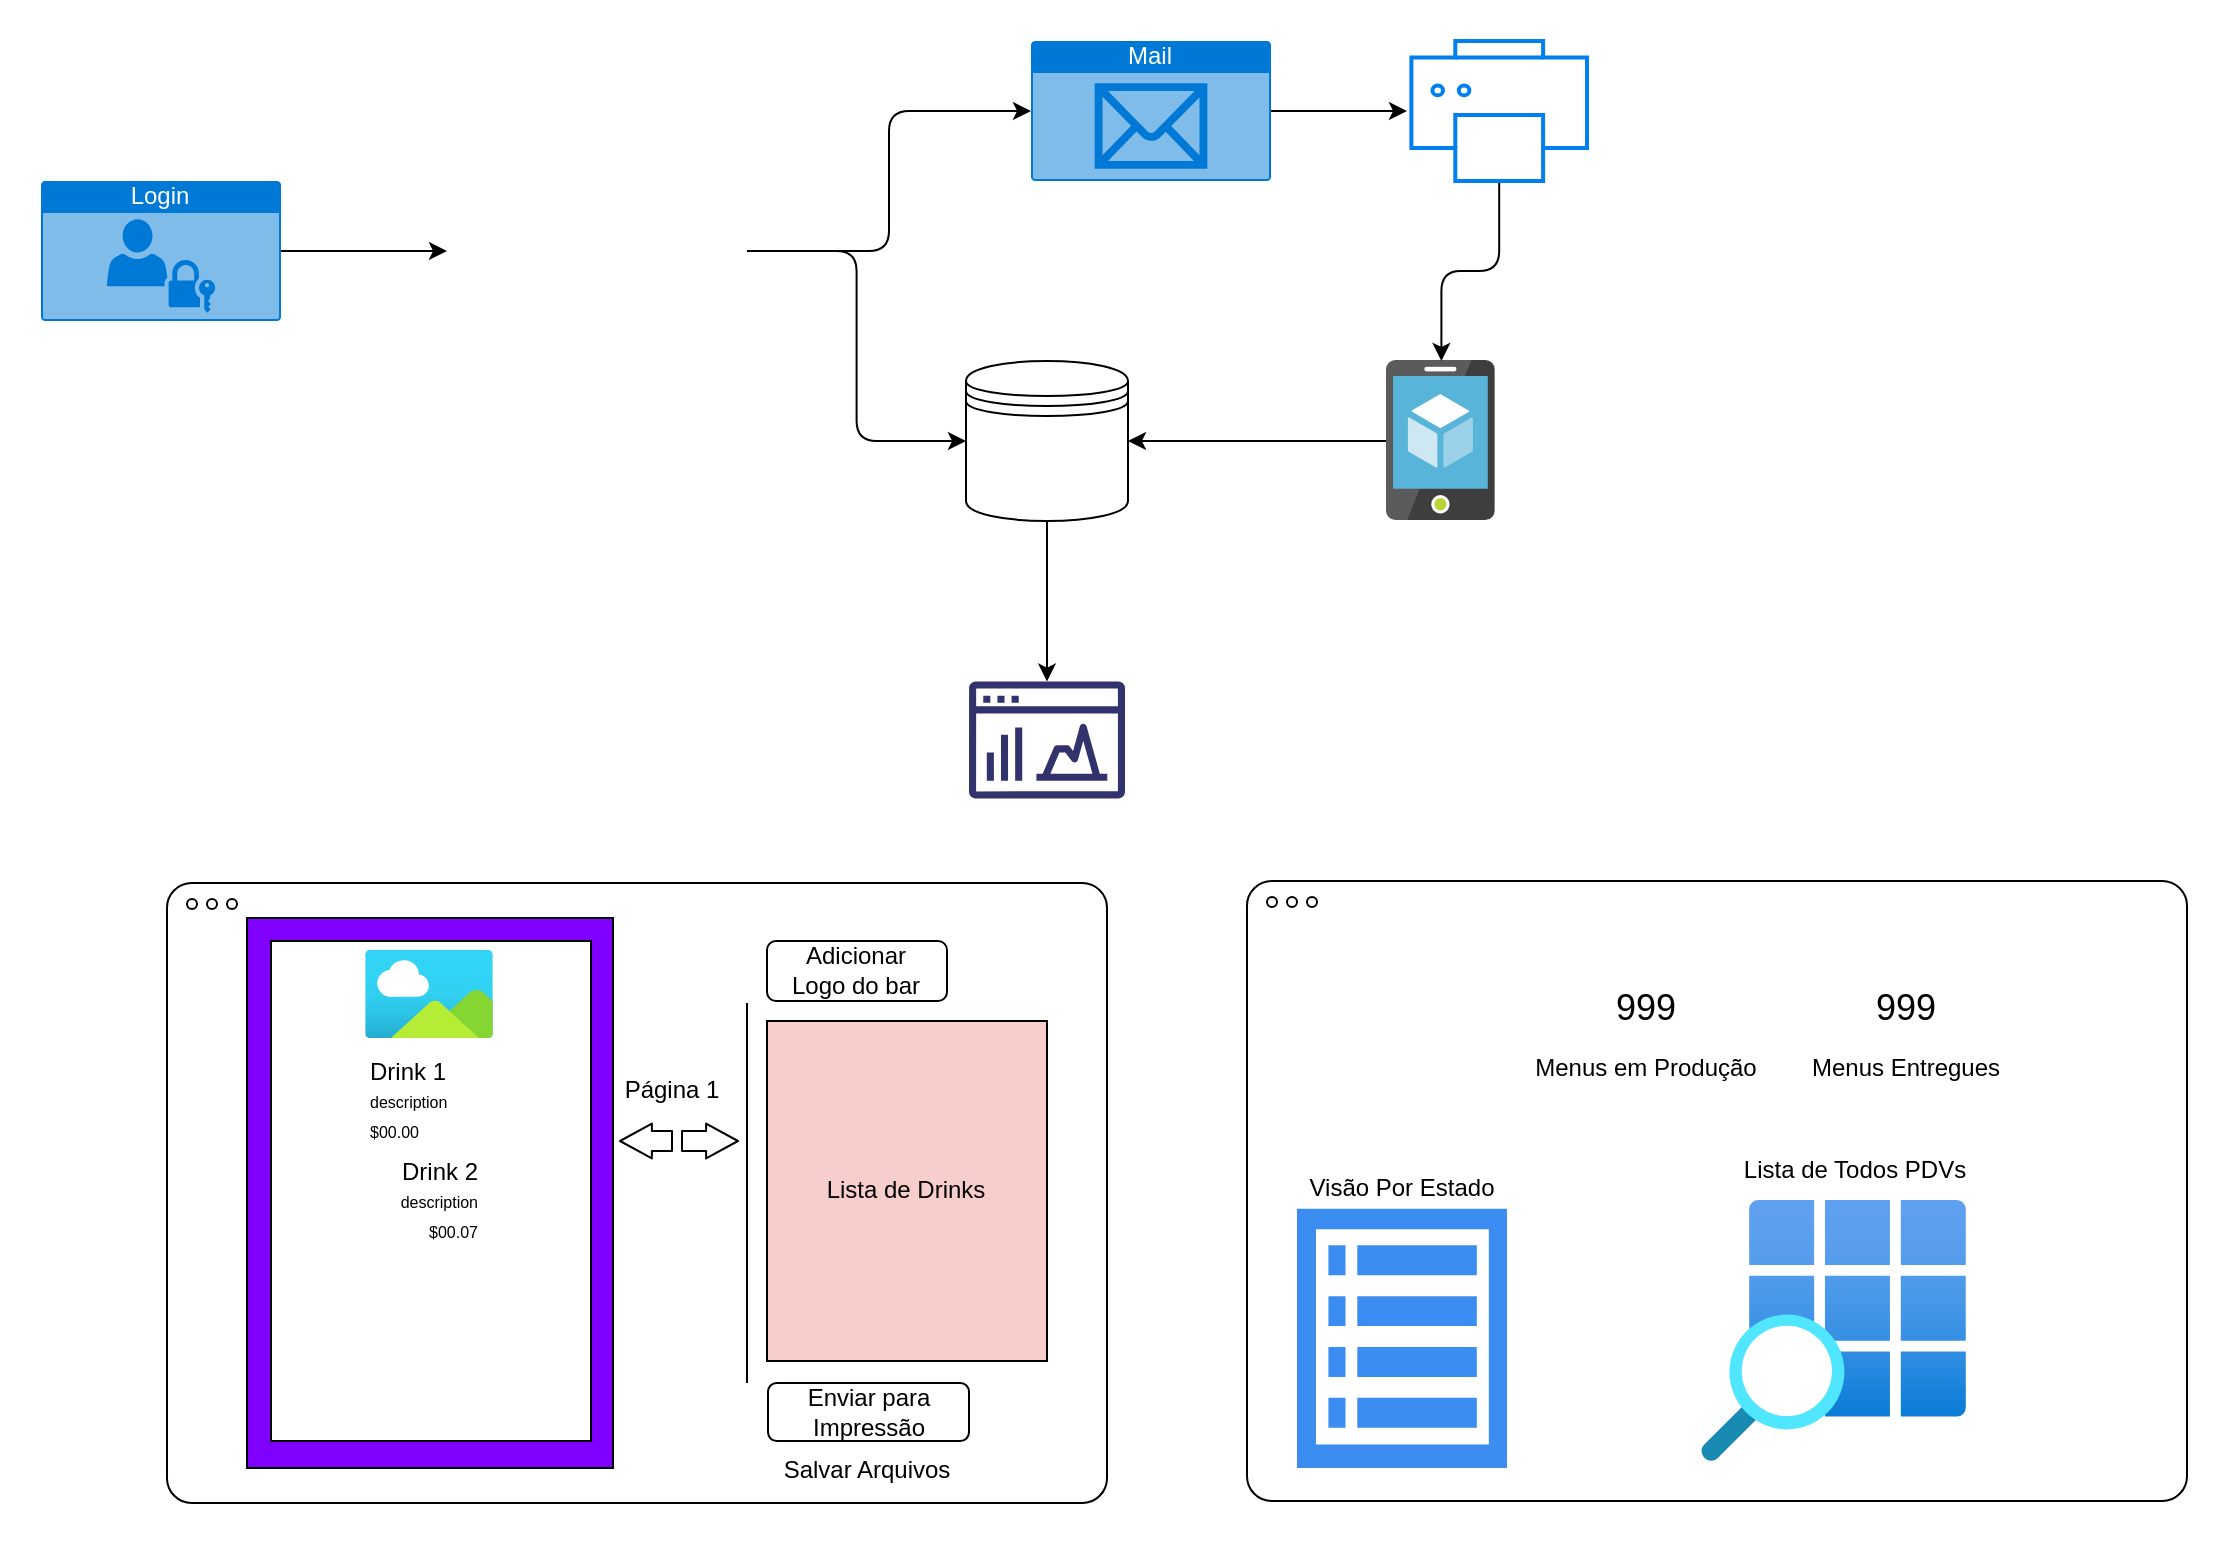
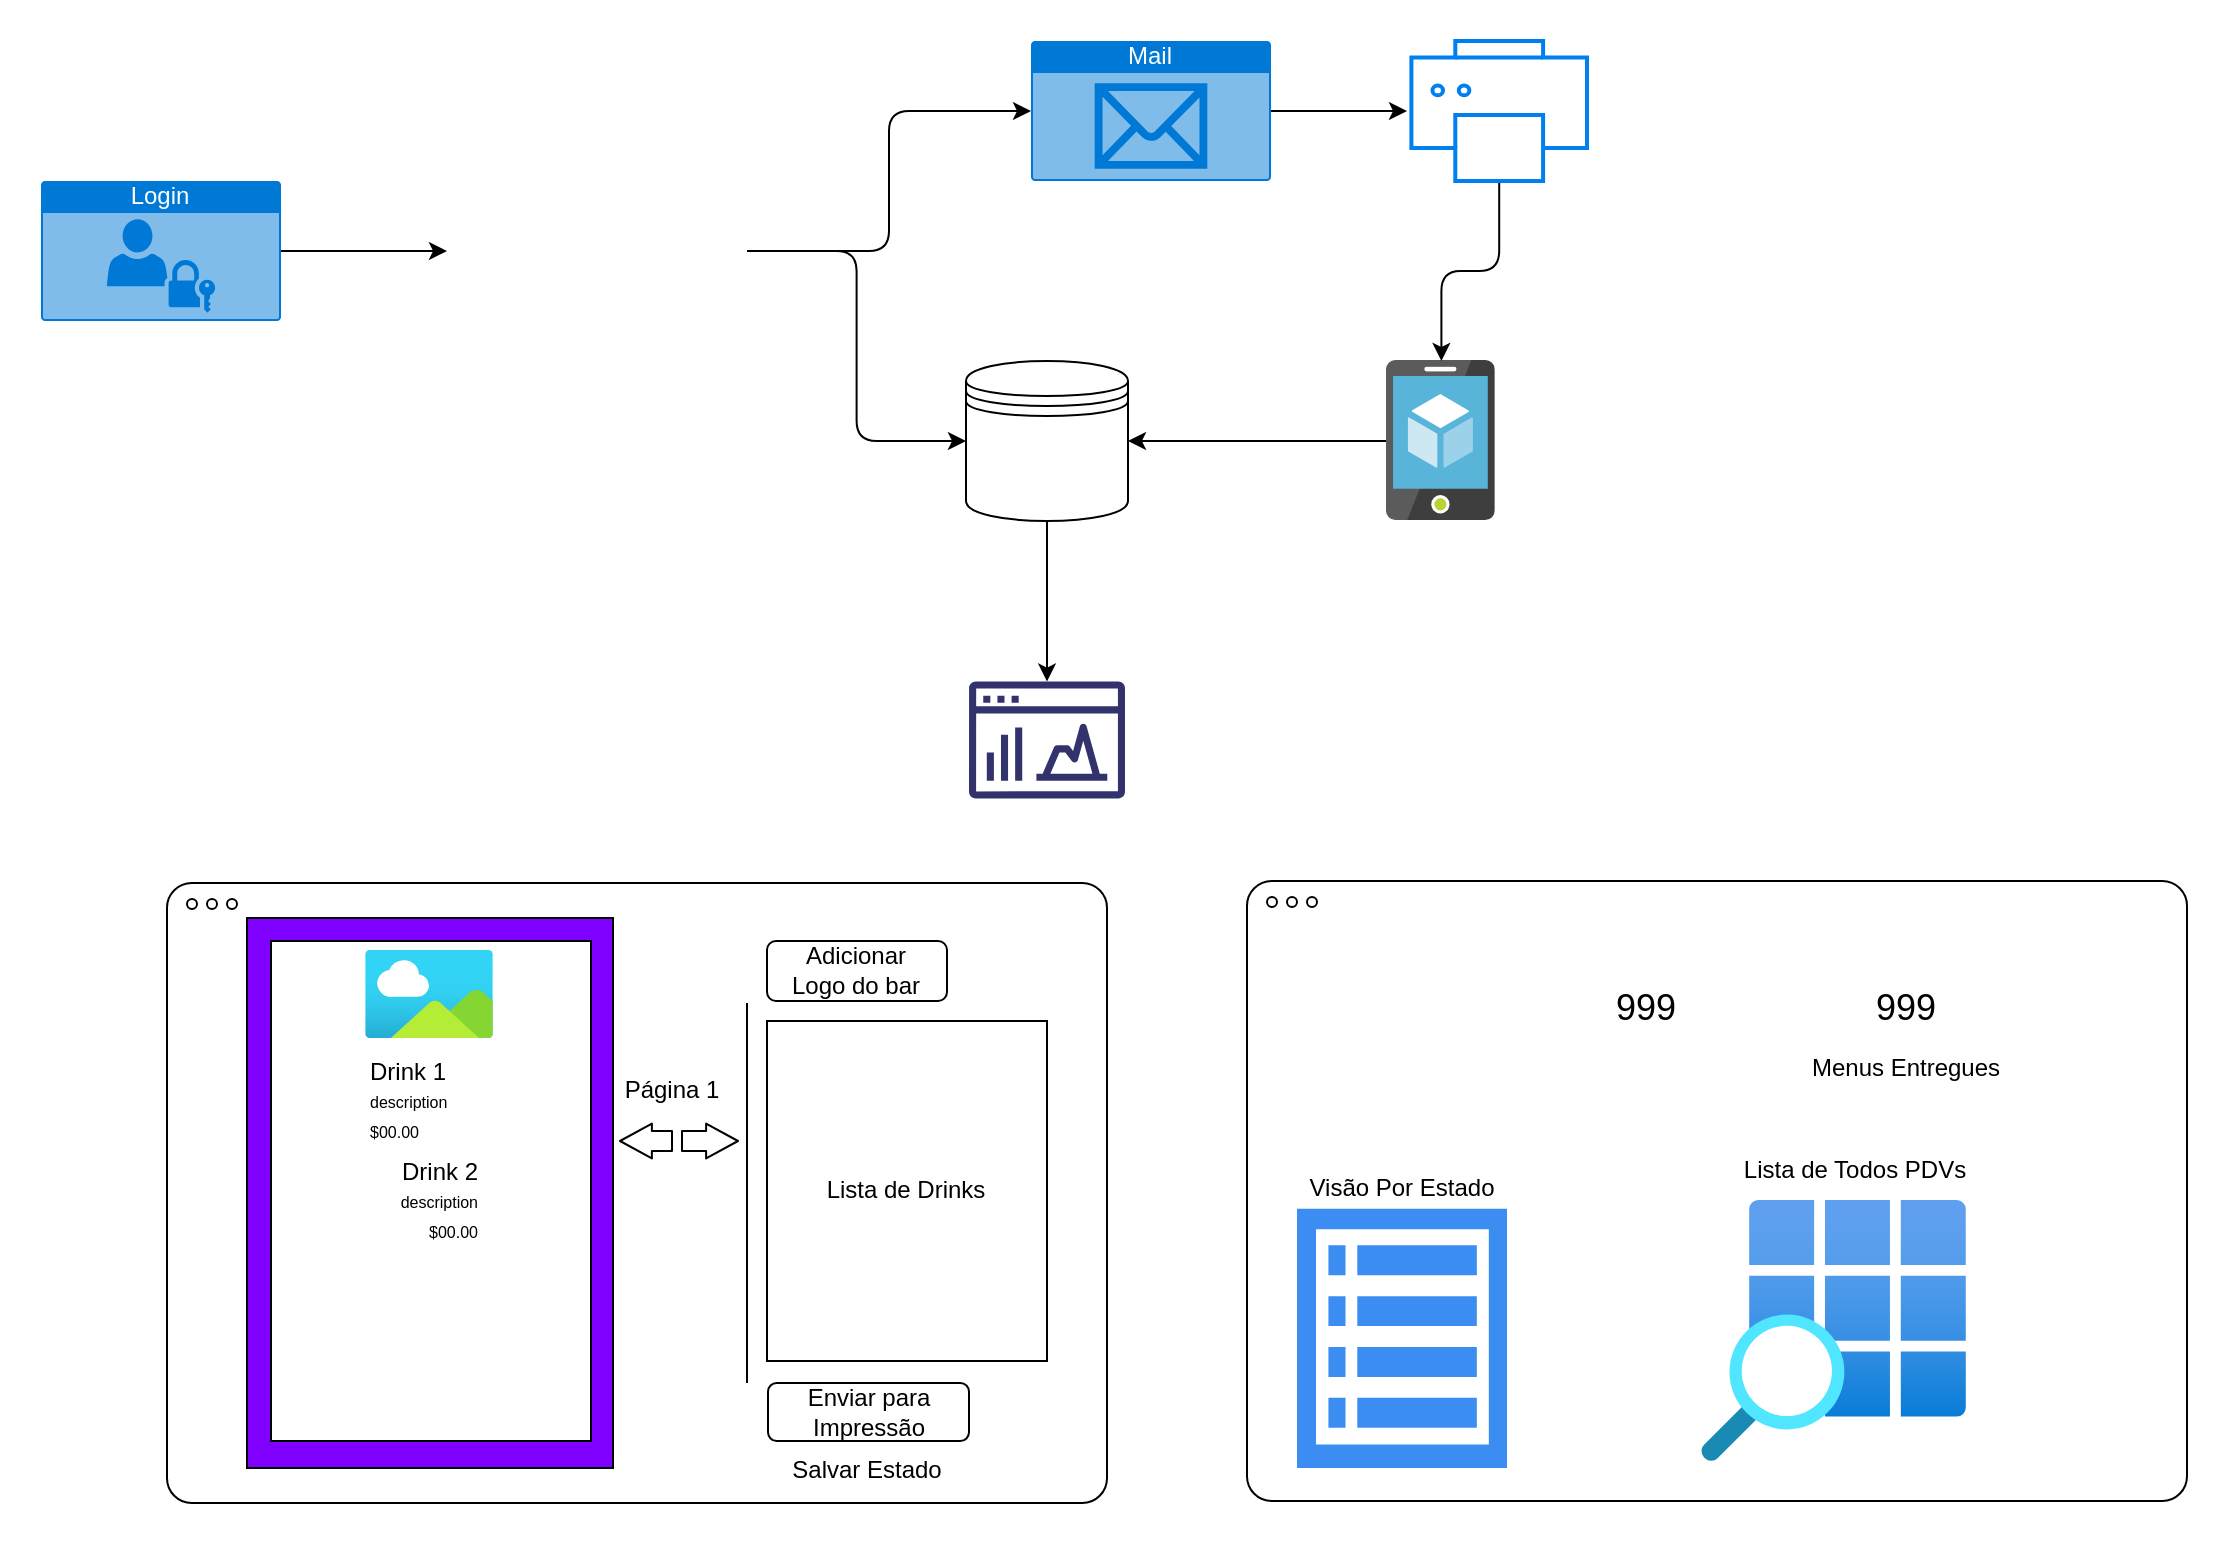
node "Menus em Produção": removed
node "Lista de Drinks": fillcolor #f8cecc -> #ffffff
node "Drink 2 description $00.07": label "Drink 2 description $00.07" -> "Drink 2 description $00.00"
node "Salvar Arquivos": label "Salvar Arquivos" -> "Salvar Estado"
